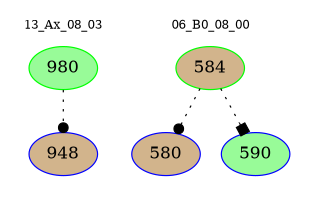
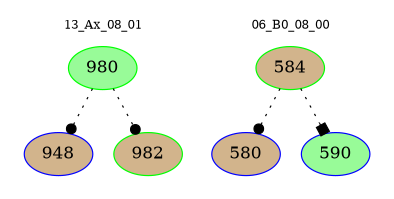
cluster "13_Ax_08_03": label "13_Ax_08_03" -> "13_Ax_08_01"
node "982": added
